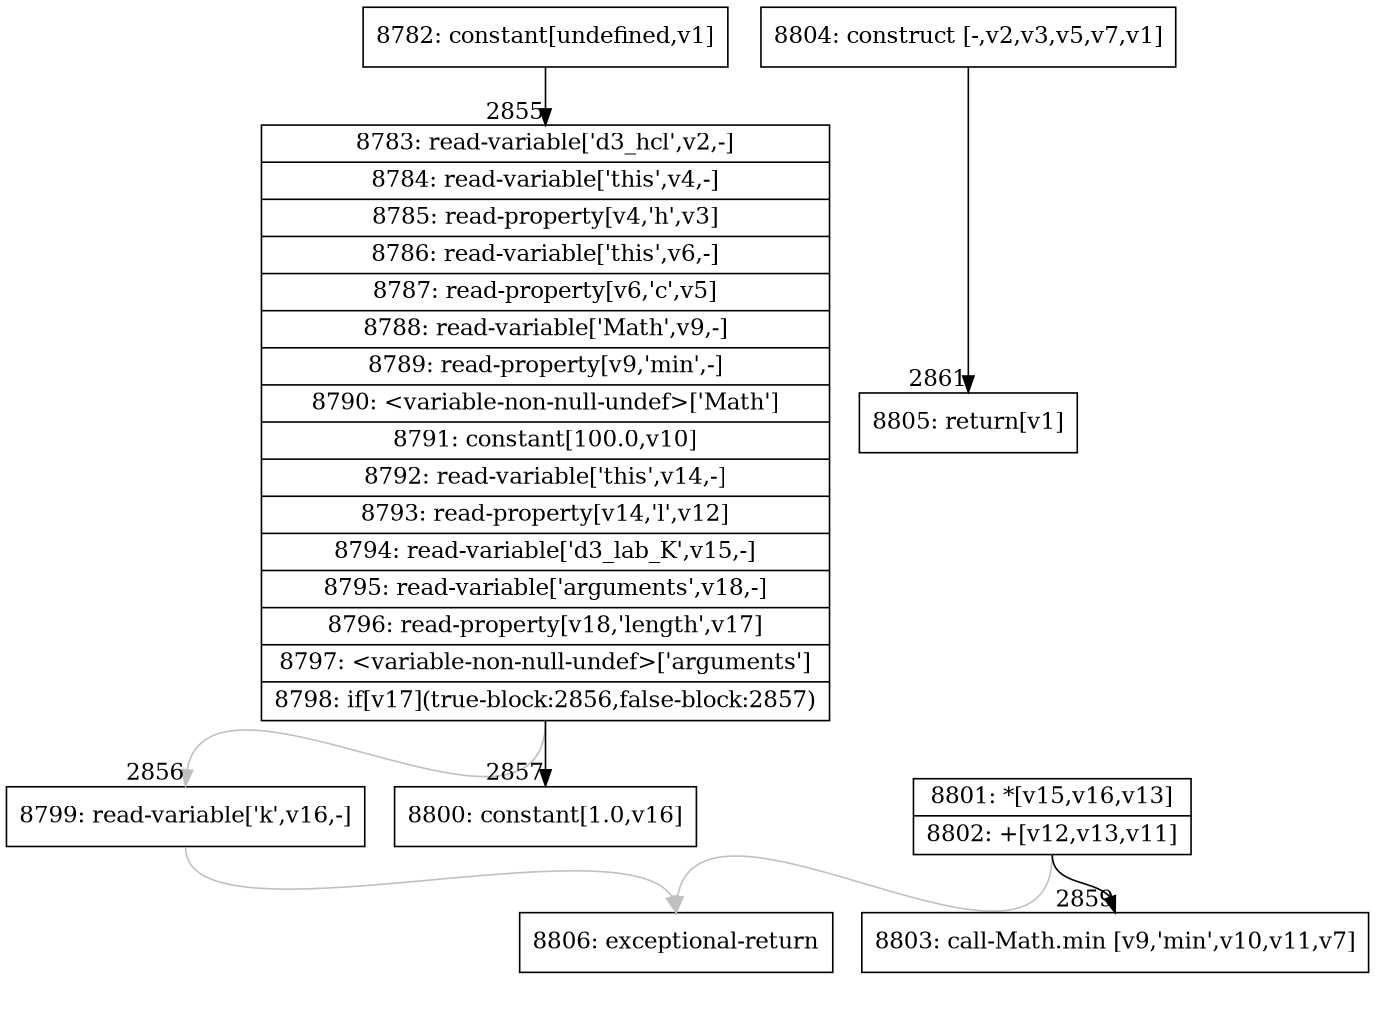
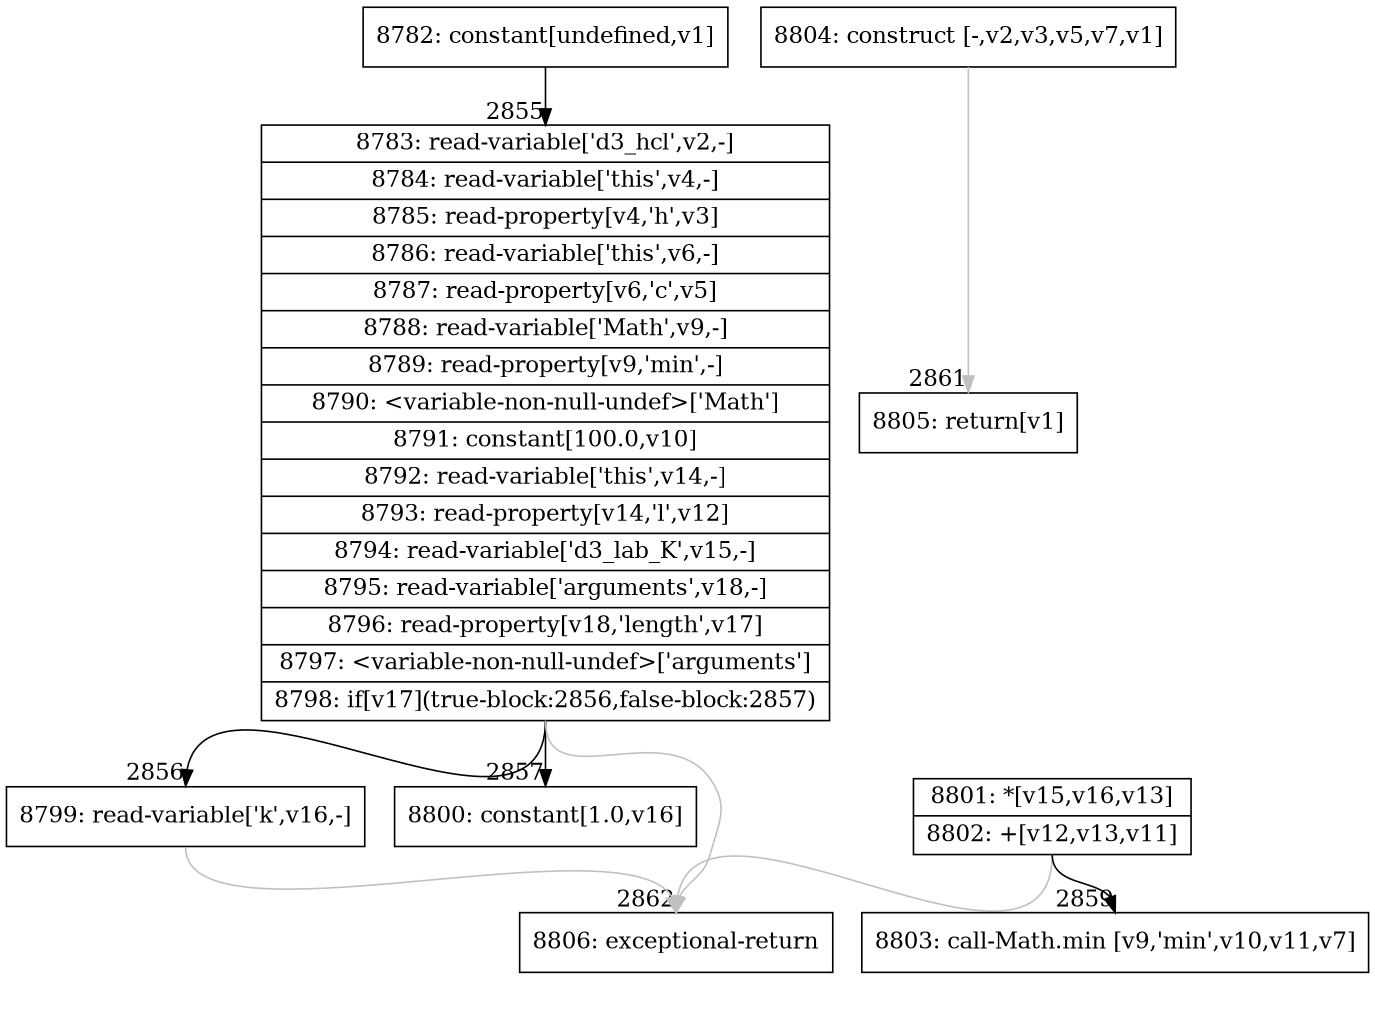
edge "8804: construct [-,v2,v3,v5,v7,v1]" -> "8805: return[v1]": color black -> gray
edge "8783: read-variable['d3_hcl',v2,-]" -> "8799: read-variable['k',v16,-]": color gray -> black
edge "8783: read-variable['d3_hcl',v2,-]" -> "8806: exceptional-return": added
